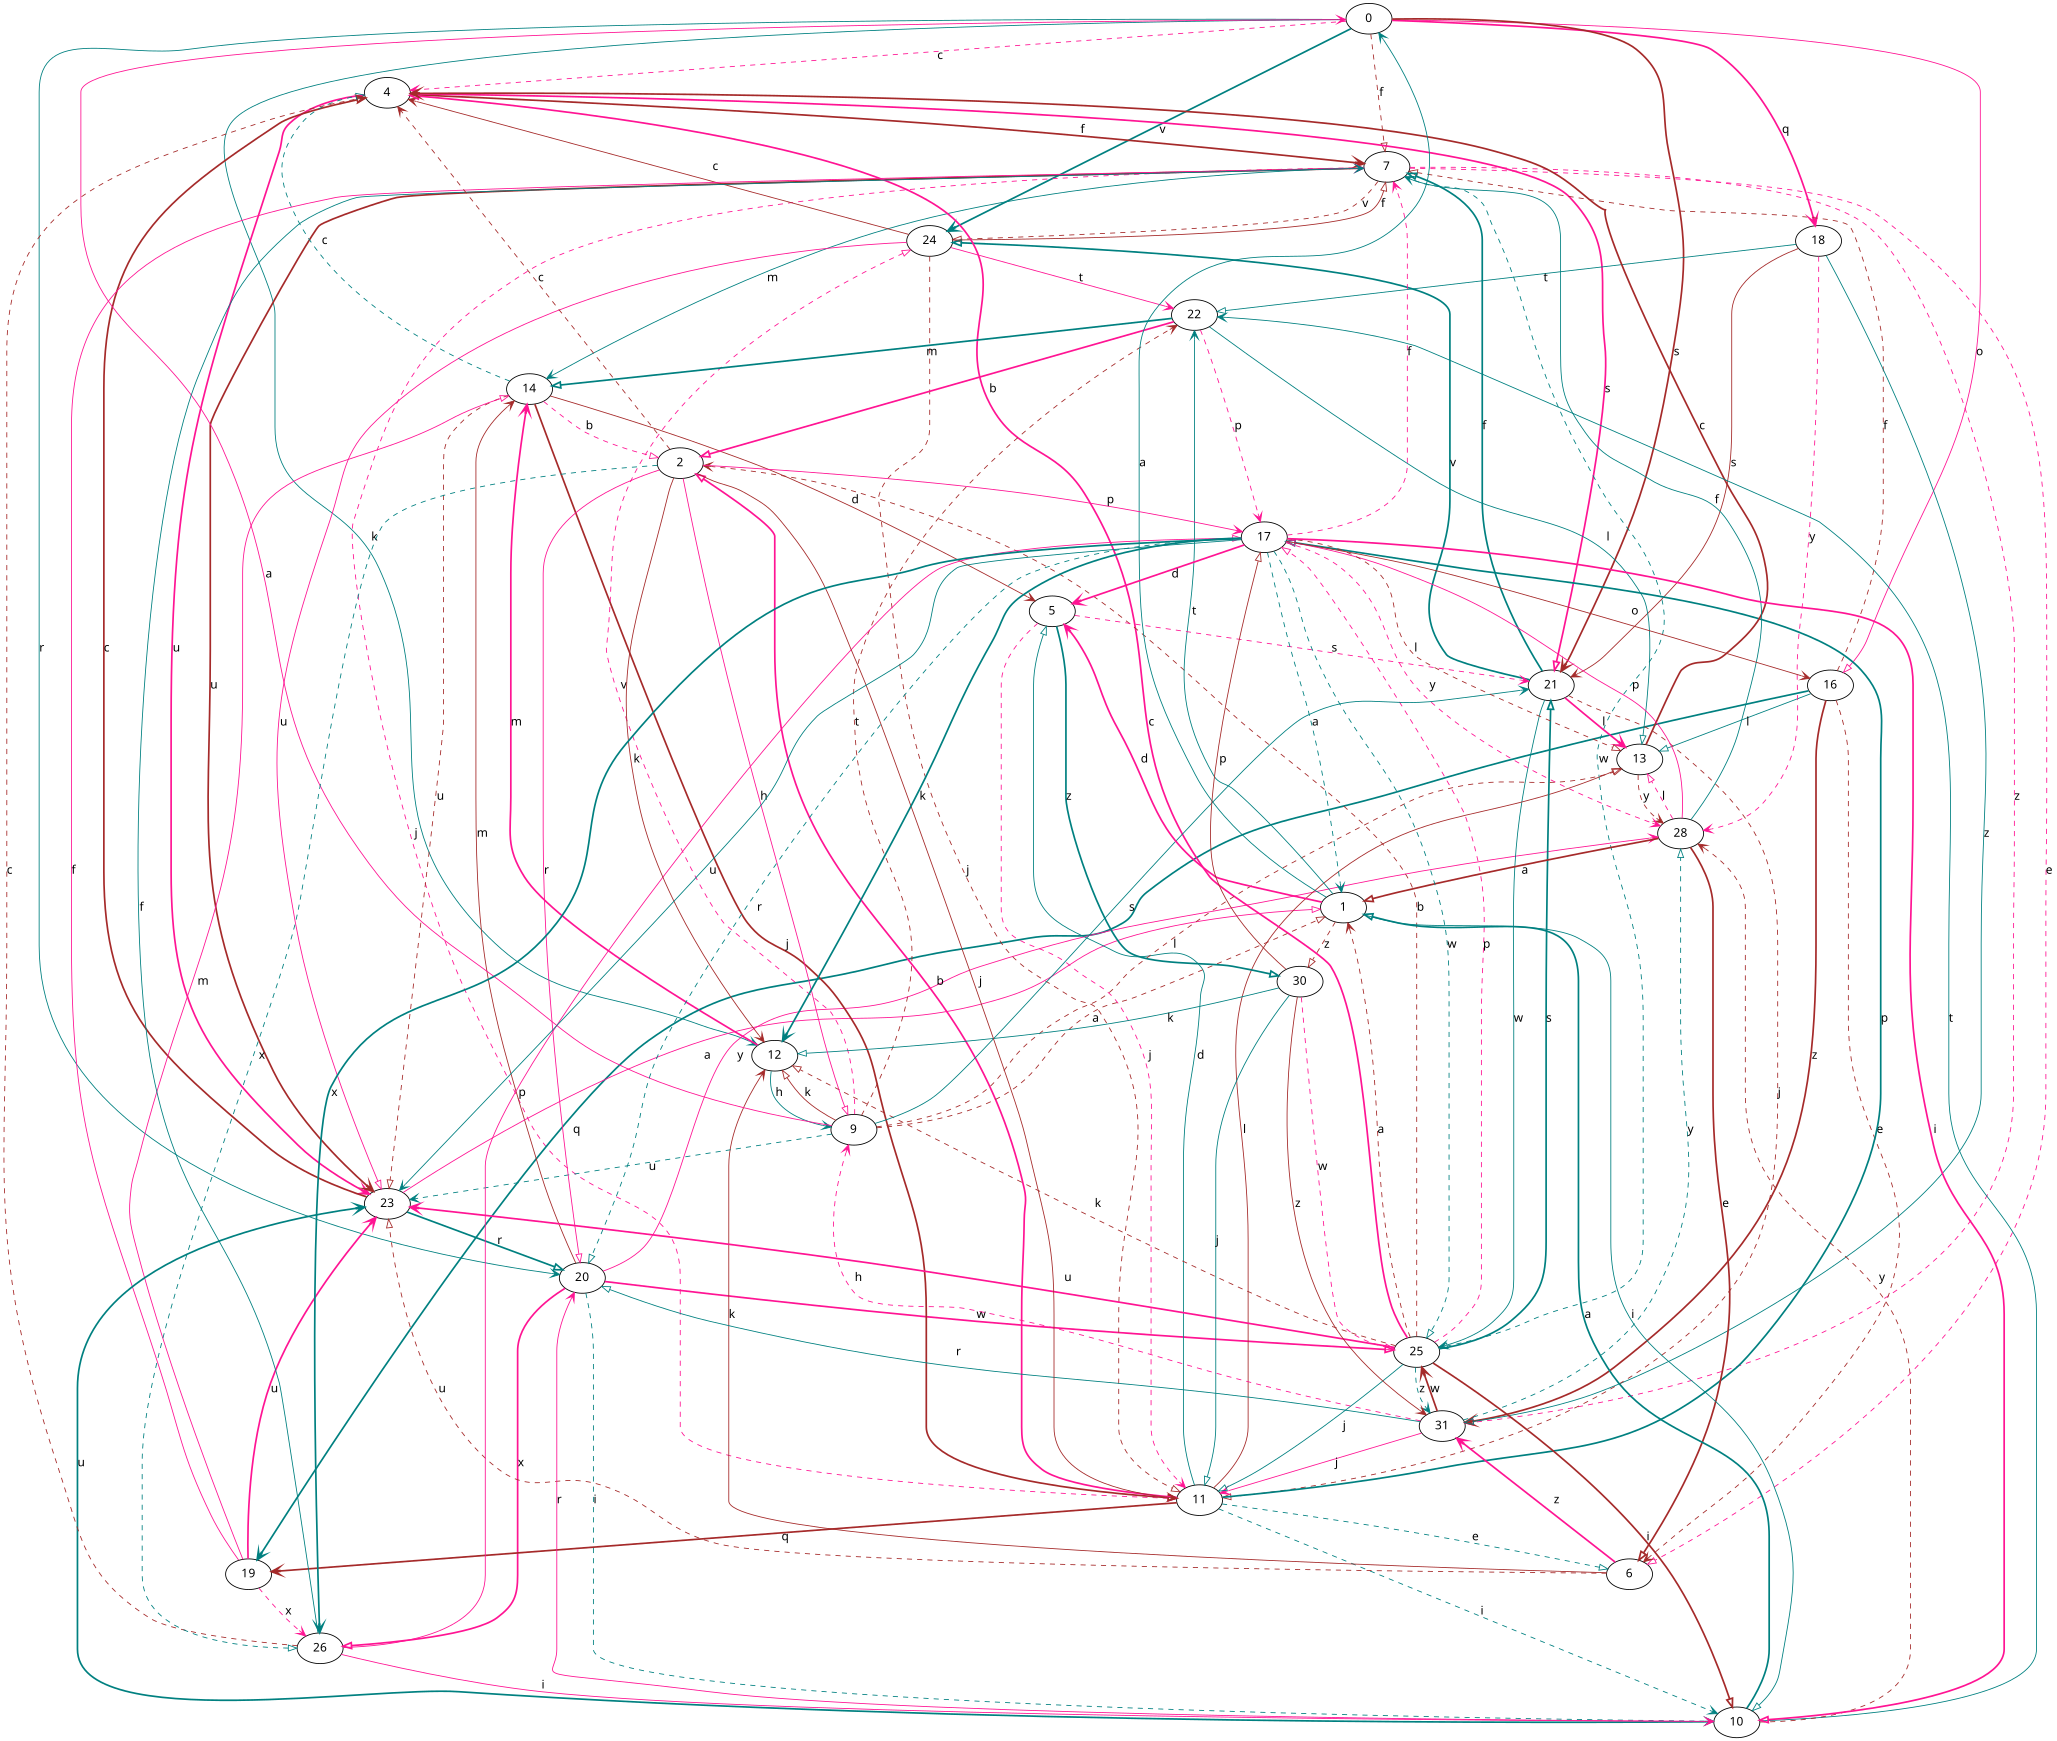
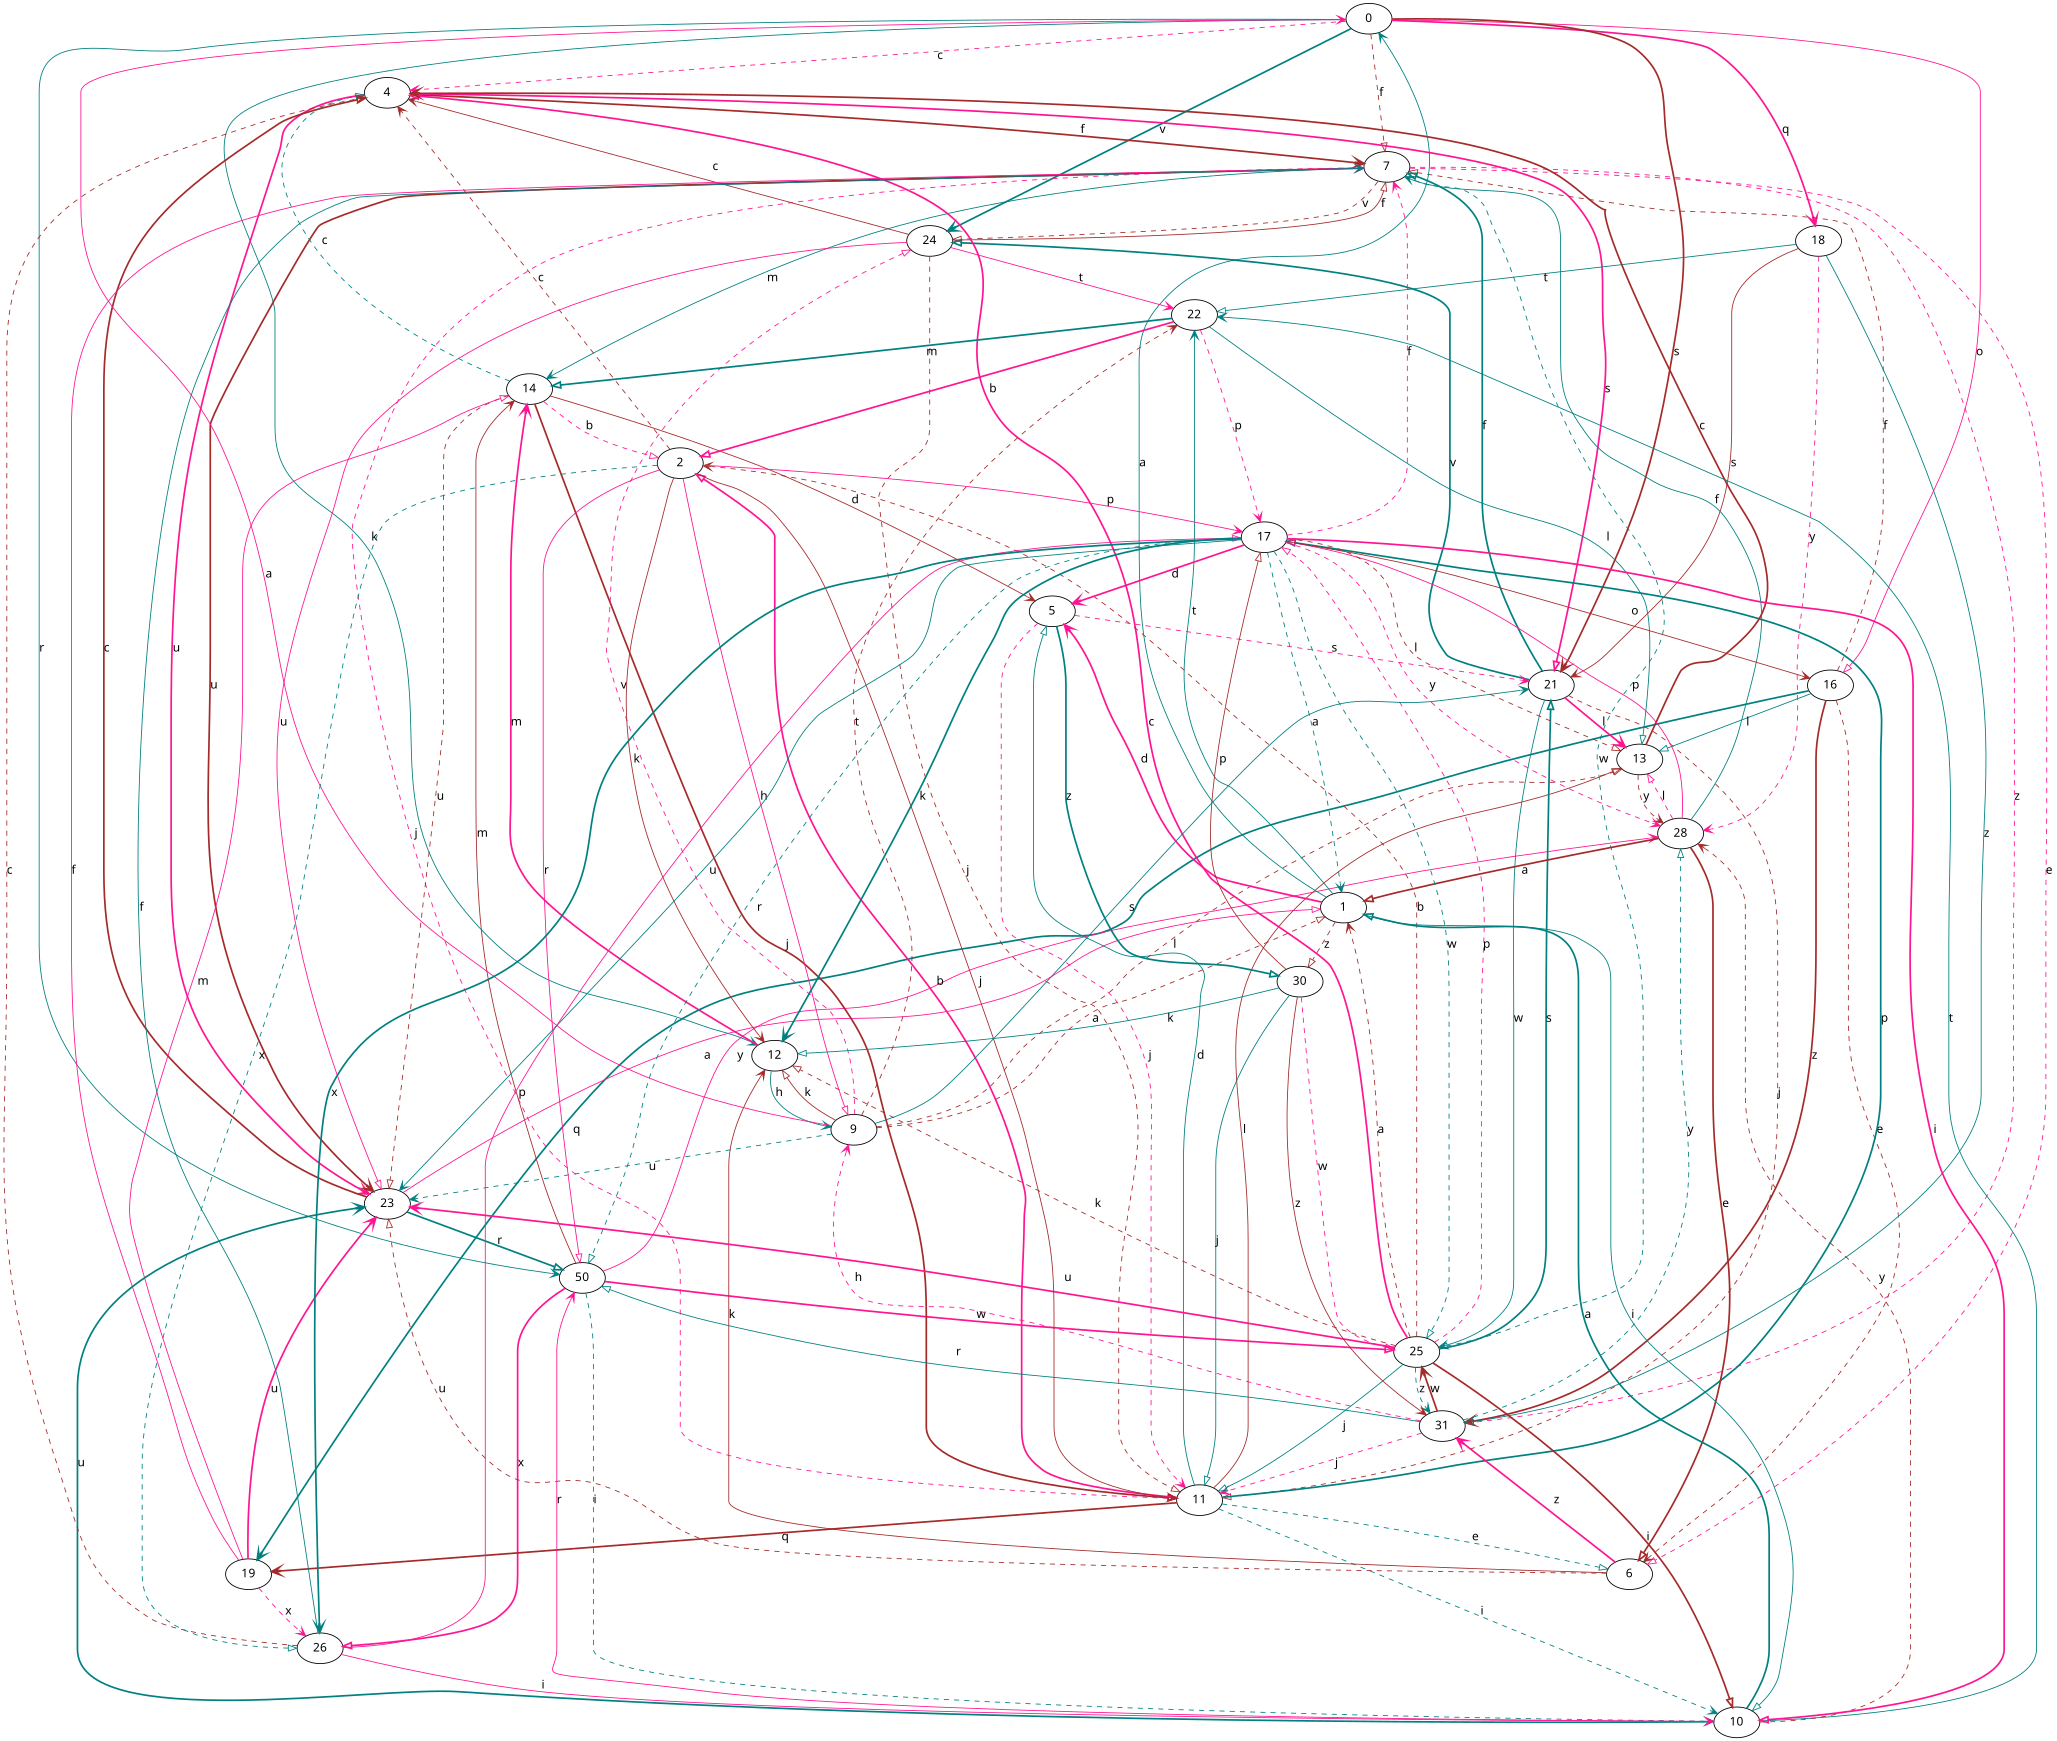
node "20": label "20" -> "50"
edge "31" -> "11": style solid -> dashed
